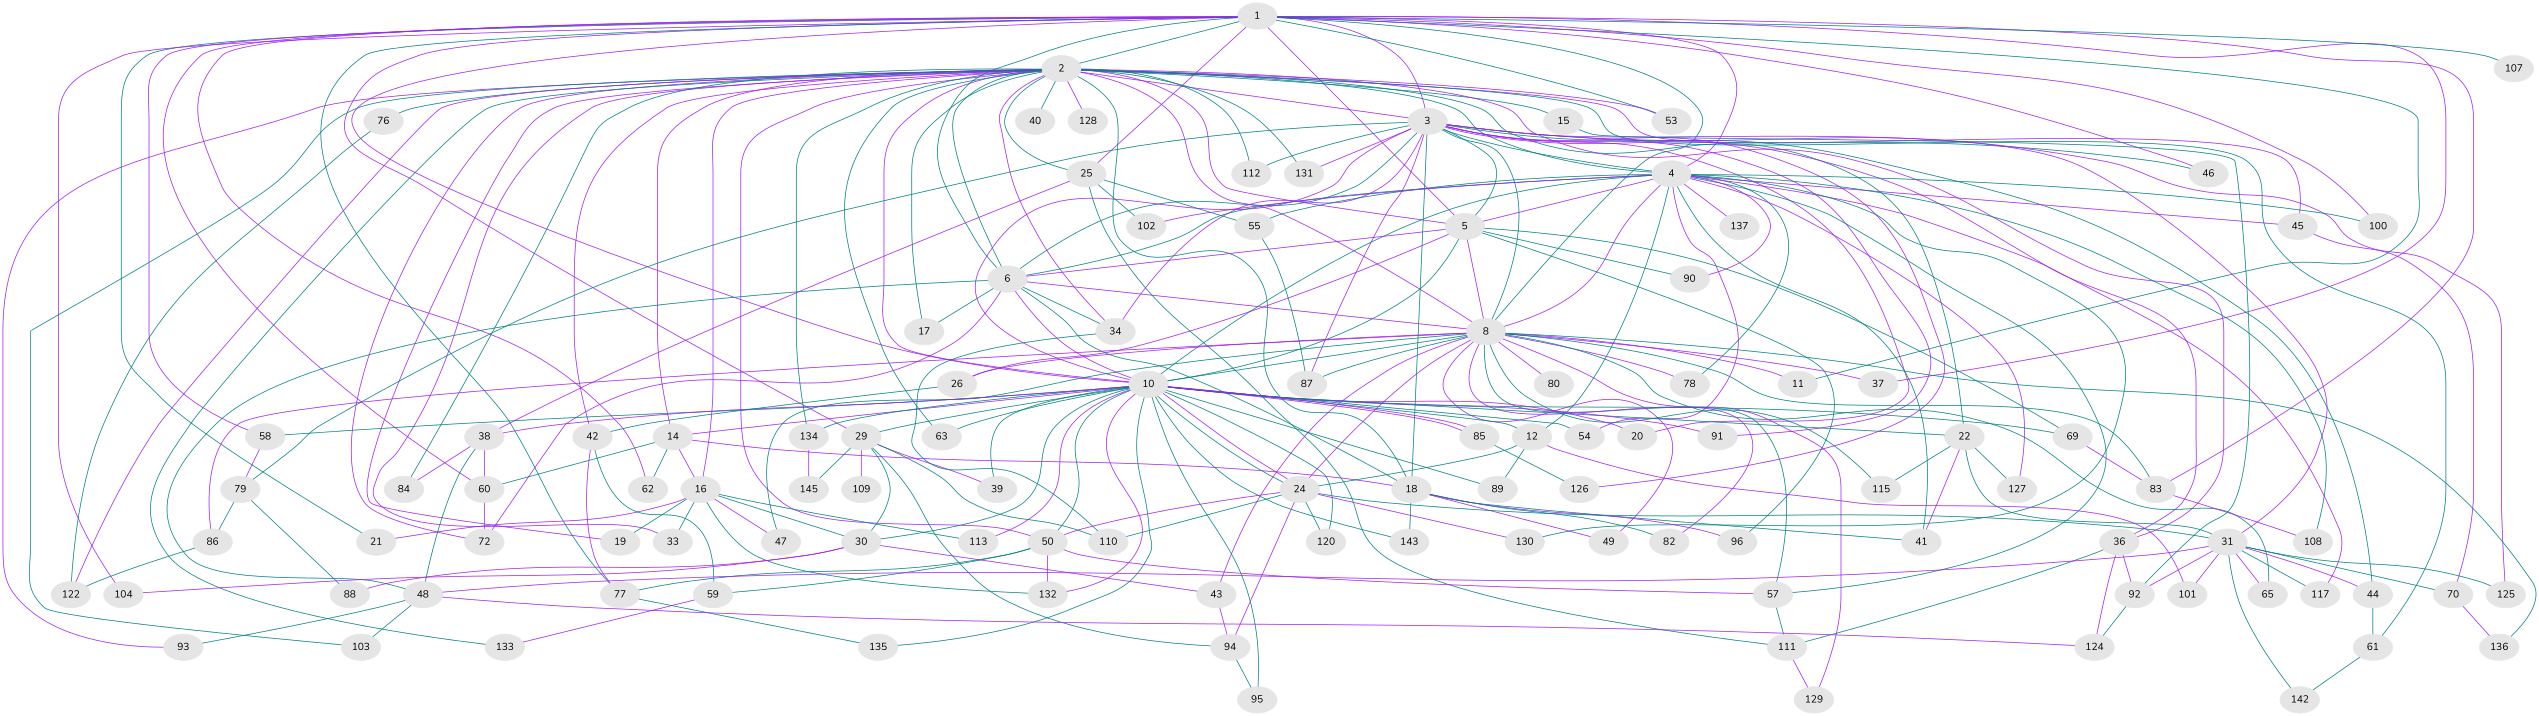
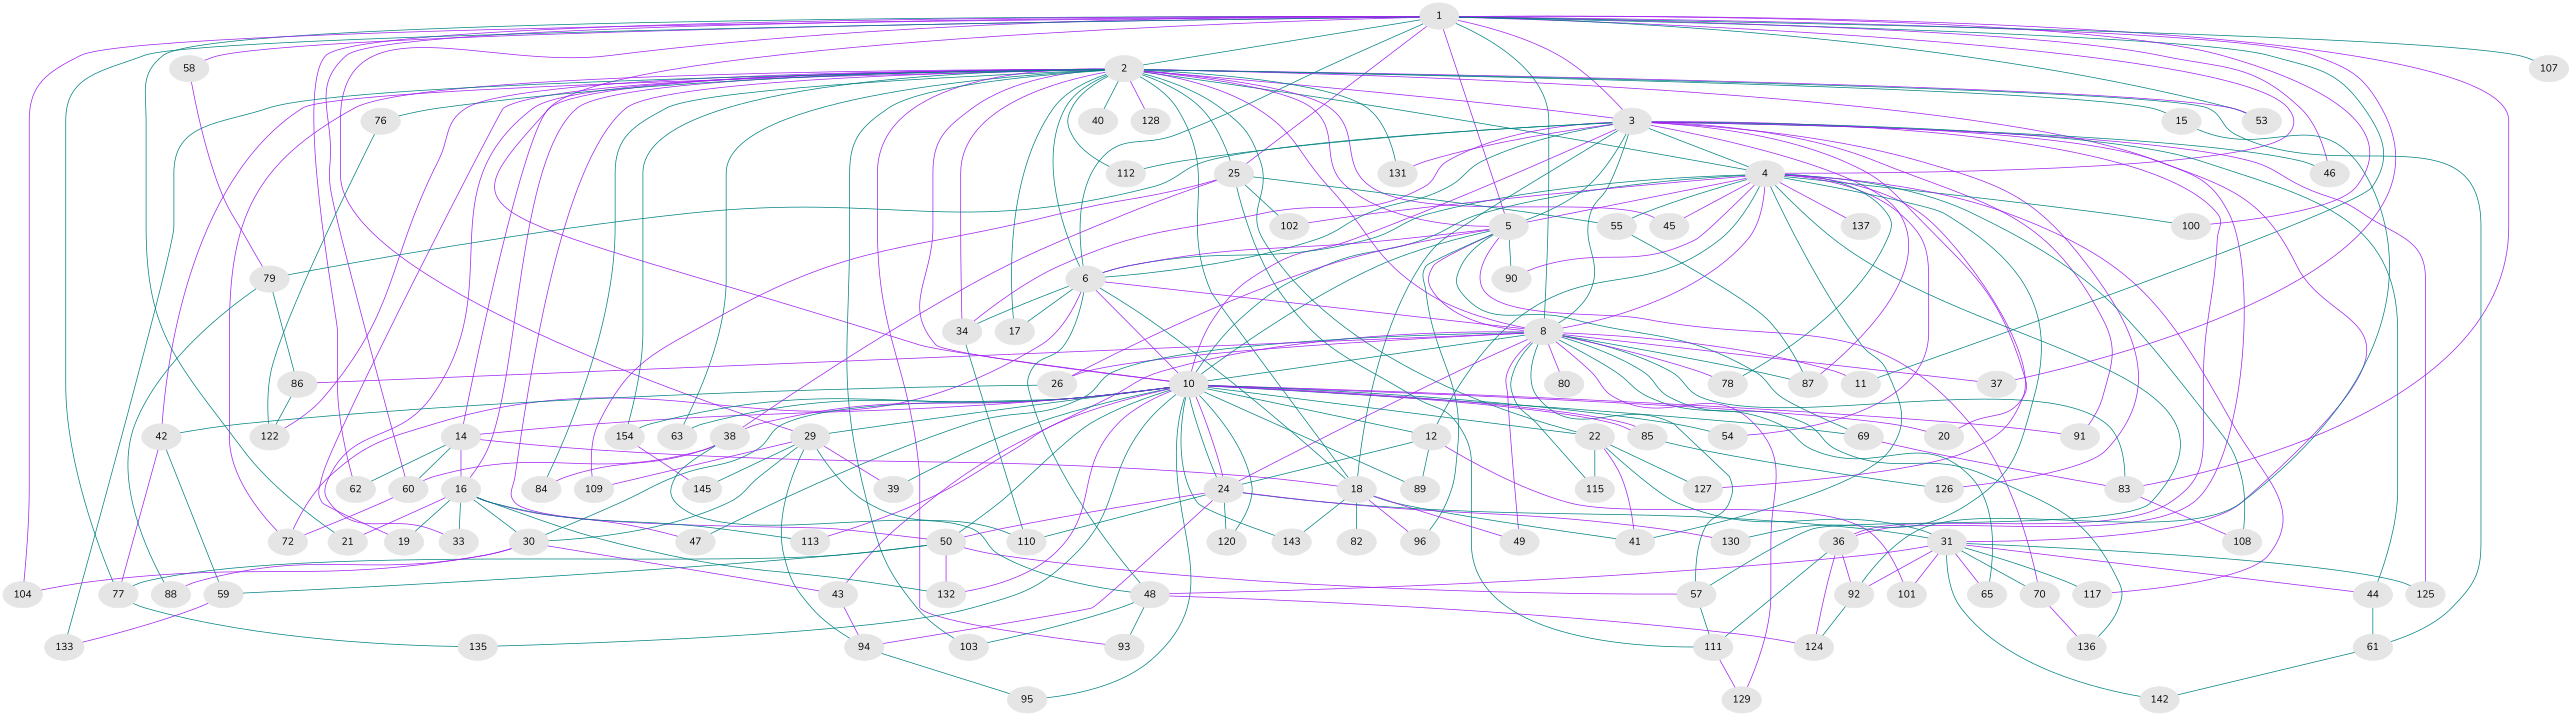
edge "25" -- "109": added
edge "45" -- "70": now "5" -- "70"
edge "10" -- "58": removed
node "134": label "134" -> "154"
edge "8" -- "82": removed
